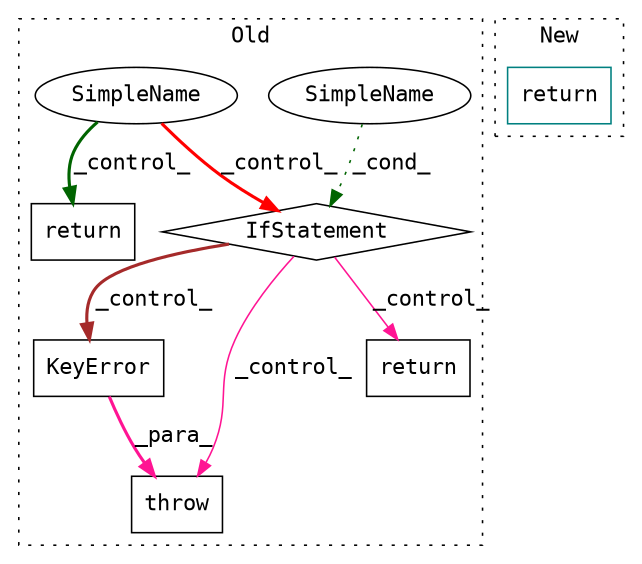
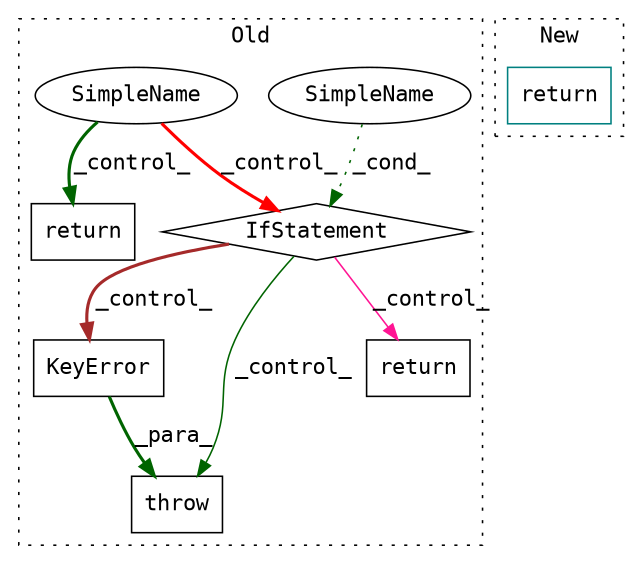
edge "IfStatement" -> "throw": color deeppink -> darkgreen
edge "KeyError" -> "throw": color deeppink -> darkgreen
